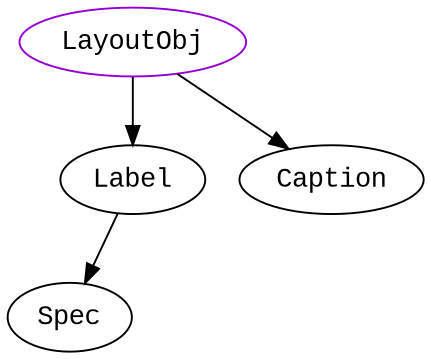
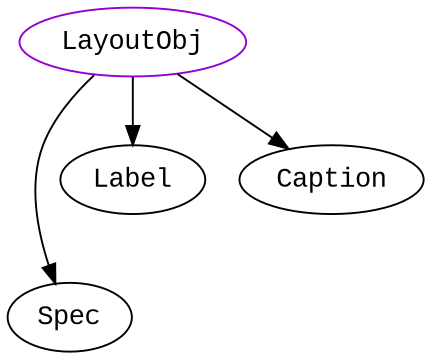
edge "Label" -> "Spec": now "LayoutObj" -> "Spec"
